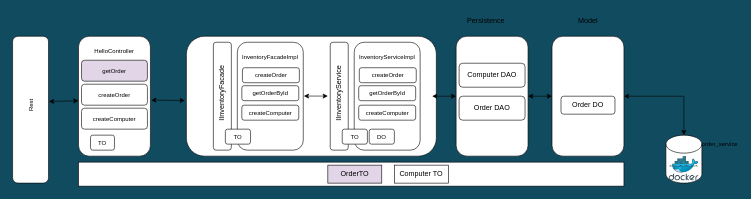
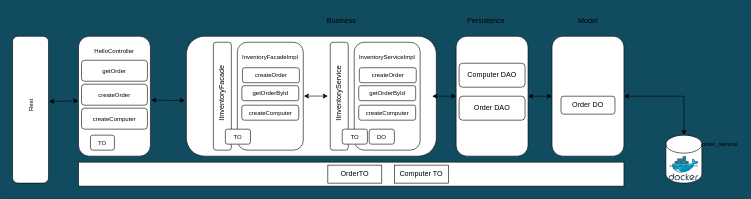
node "Business": added
node "getOrder": fillcolor #e1d5e7 -> #ffffff
node "OrderTO": fillcolor #e1d5e7 -> #ffffff
